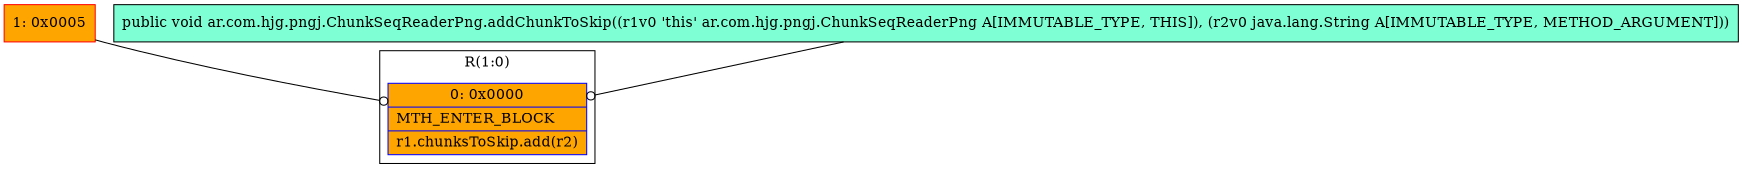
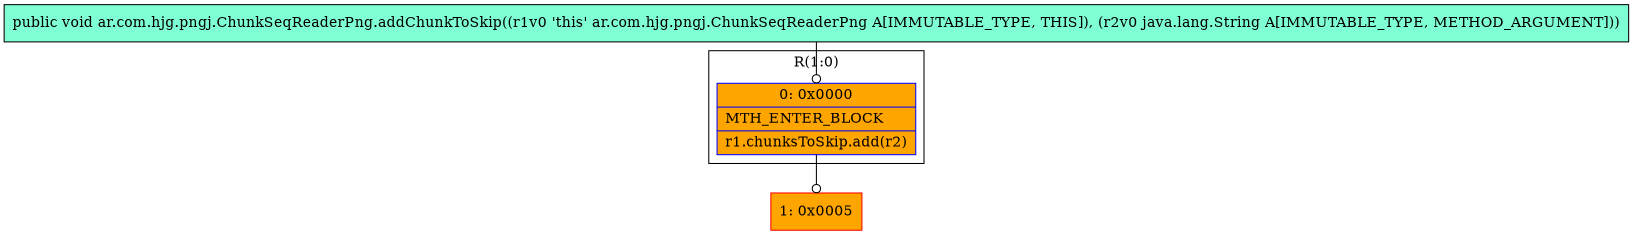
edge "1: 0x0005" -> "0: 0x0000": reversed
